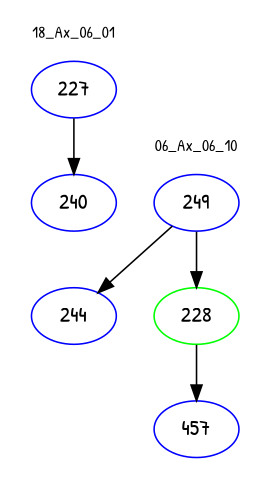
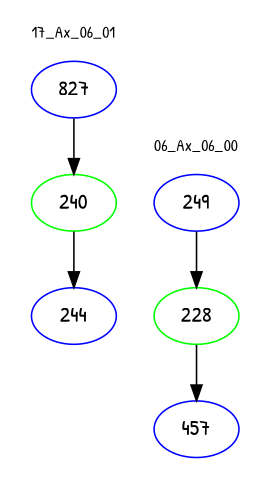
cluster "18_Ax_06_01": label "18_Ax_06_01" -> "17_Ax_06_01"
node "227": label "227" -> "827"
cluster "06_Ax_06_10": label "06_Ax_06_10" -> "06_Ax_06_00"
node "240": color blue -> green
edge "249" -> "244": now "240" -> "244"
